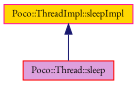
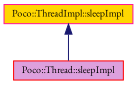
node "Poco::Thread::sleep": label "Poco::Thread::sleep" -> "Poco::Thread::sleepImpl"
